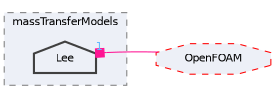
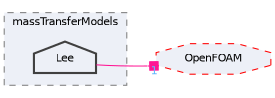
edge "OpenFOAM" -> "Lee": reversed
